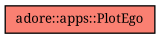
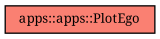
node "adore::apps::PlotEgo": label "adore::apps::PlotEgo" -> "apps::apps::PlotEgo"
